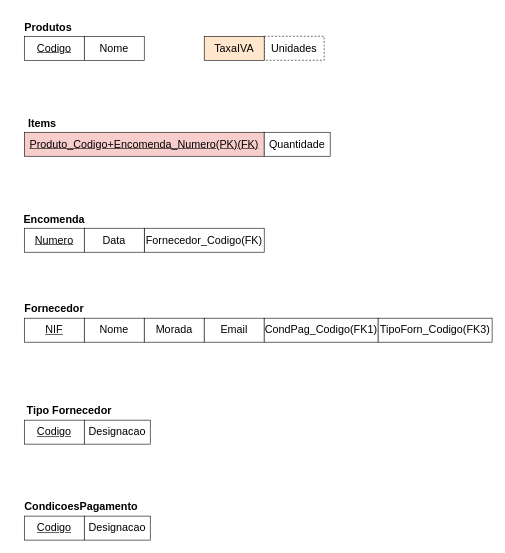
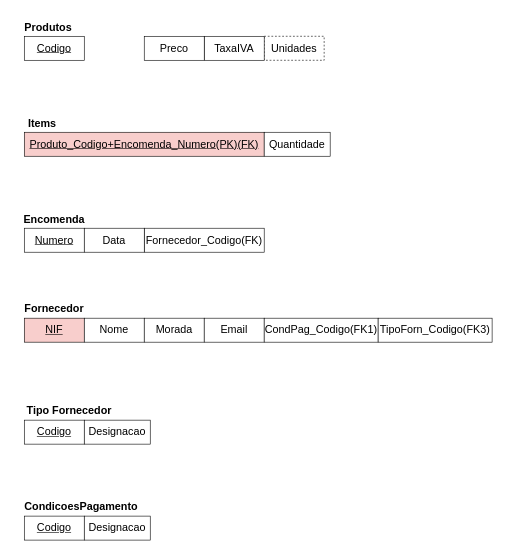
node "Nome": removed
node "Preco": added
node "TaxaIVA": fillcolor #ffe6cc -> #ffffff
node "NIF": fillcolor #ffffff -> #f8cecc
